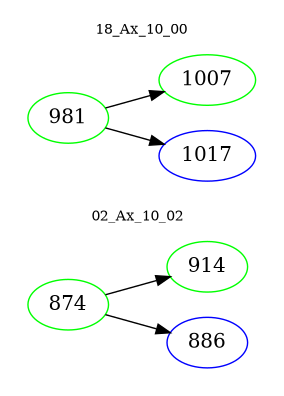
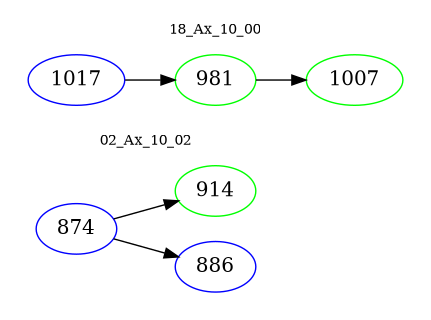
edge "981" -> "1017": reversed
node "874": color green -> blue
